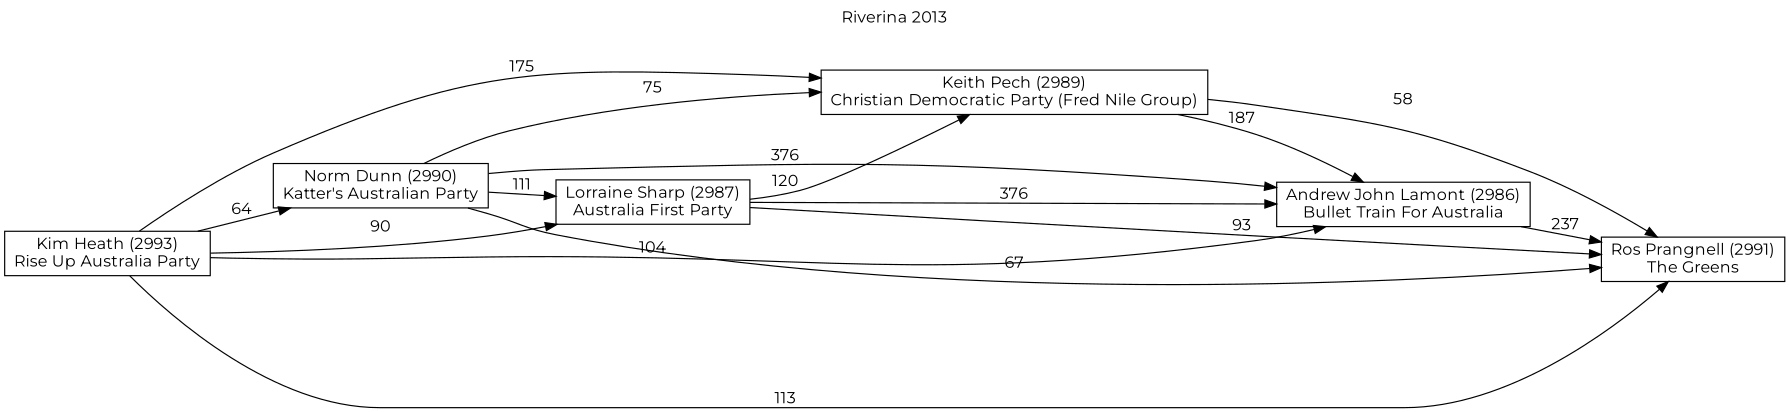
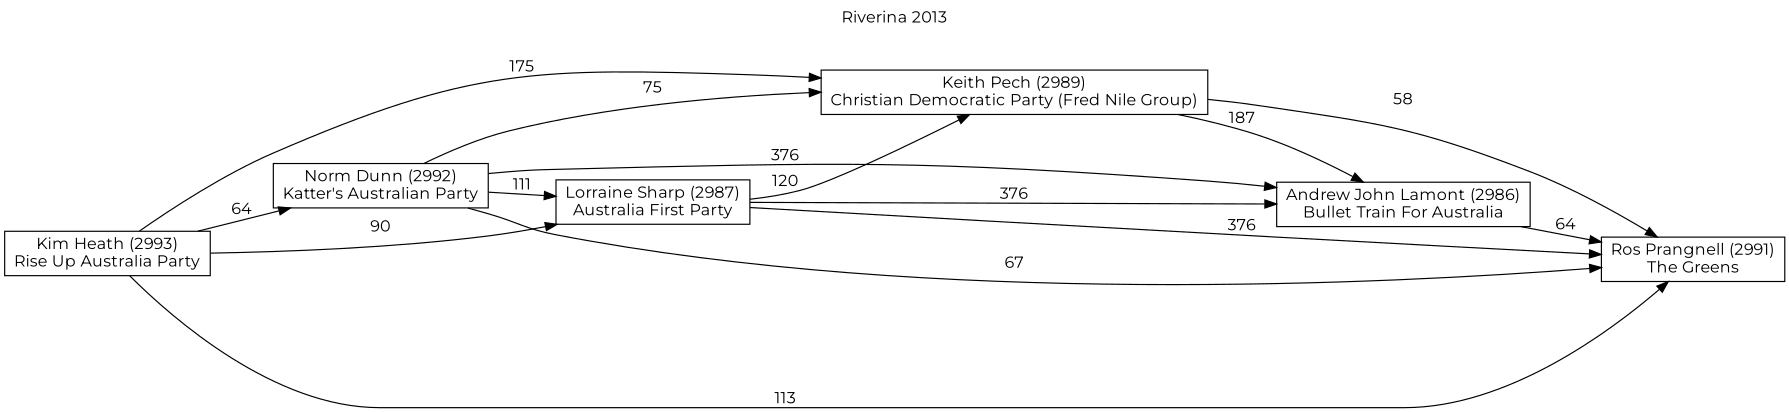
node "Norm Dunn (2990) Katter's Australian Party": label "Norm Dunn (2990) Katter's Australian Party" -> "Norm Dunn (2992) Katter's Australian Party"
edge "Andrew John Lamont (2986) Bullet Train For Australia" -> "Ros Prangnell (2991) The Greens": label "237" -> "64"
edge "Lorraine Sharp (2987) Australia First Party" -> "Ros Prangnell (2991) The Greens": label "93" -> "376"
edge "Kim Heath (2993) Rise Up Australia Party" -> "Andrew John Lamont (2986) Bullet Train For Australia": removed, label "104"
